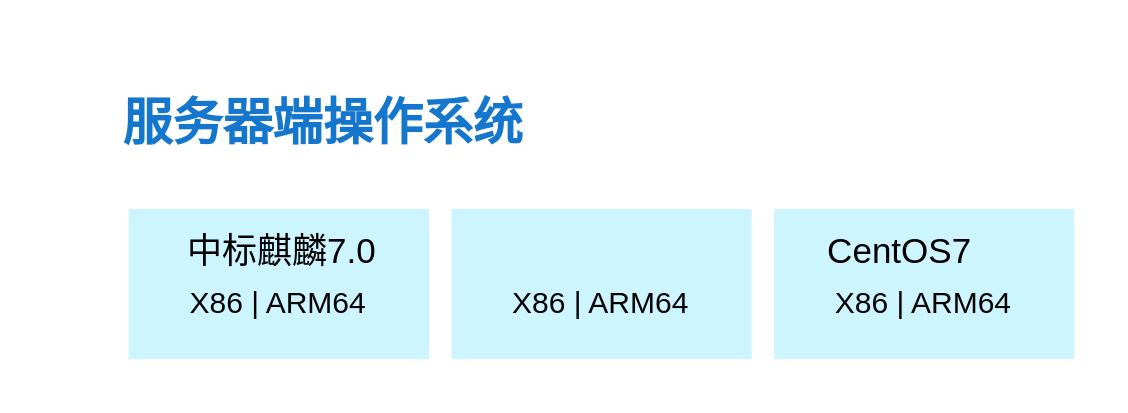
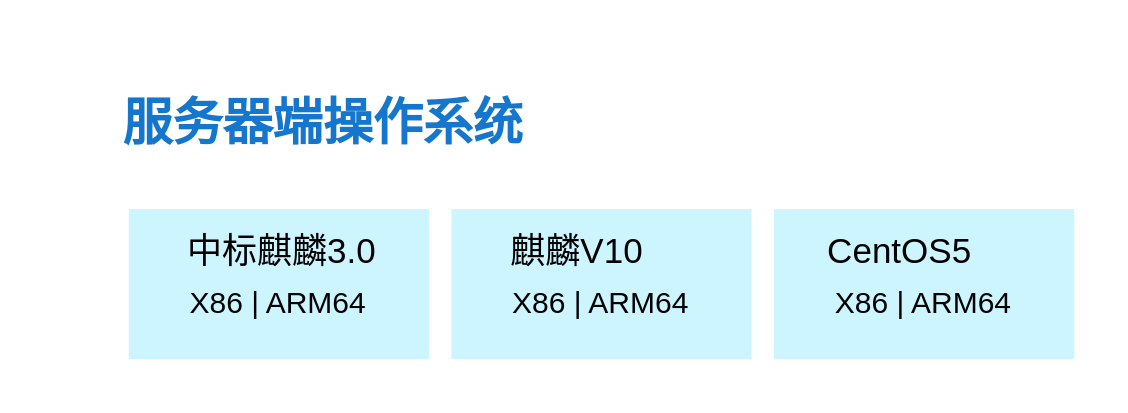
node "中标麒麟7.0": label "中标麒麟7.0" -> "中标麒麟3.0"
node "麒麟V10": added
node "CentOS7": label "CentOS7" -> "CentOS5"
